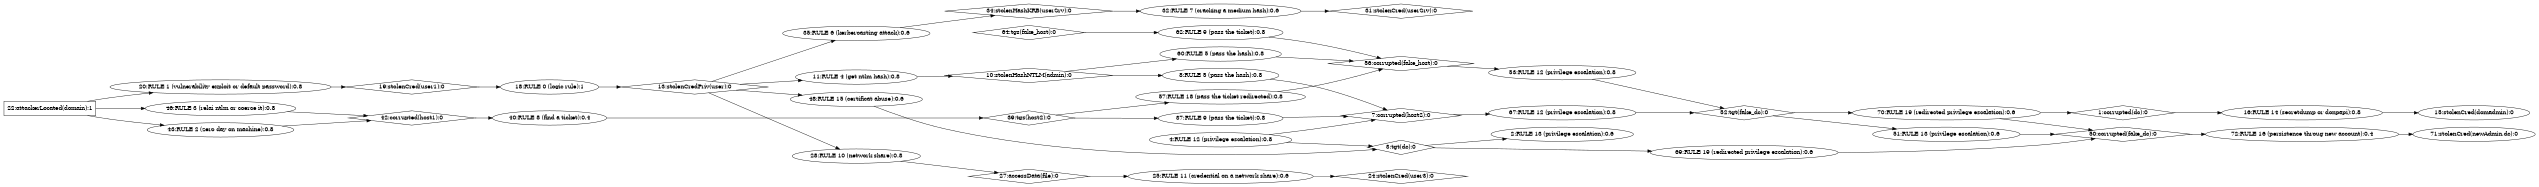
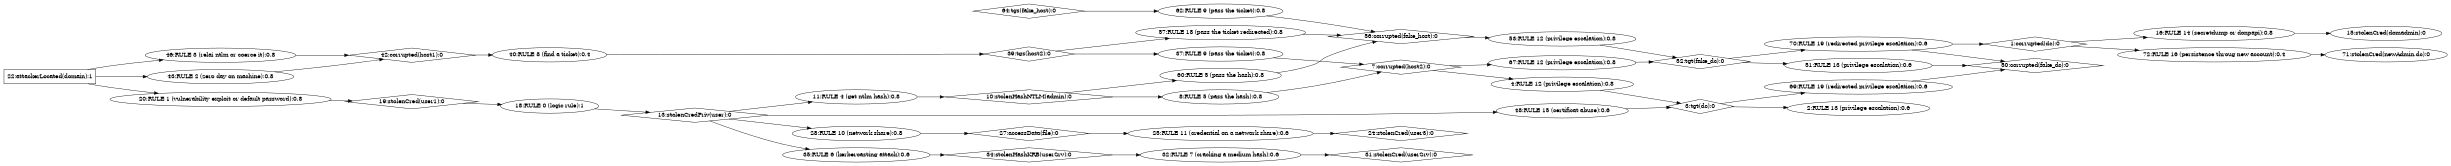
edge "4:RULE 12 (privilege escalation):0.8" -> "7:corrupted(host2):0": reversed
edge "50:corrupted(fake_dc):0" -> "72:RULE 16 (persistence throug new account):0.4": now "1:corrupted(dc):0" -> "72:RULE 16 (persistence throug new account):0.4"
